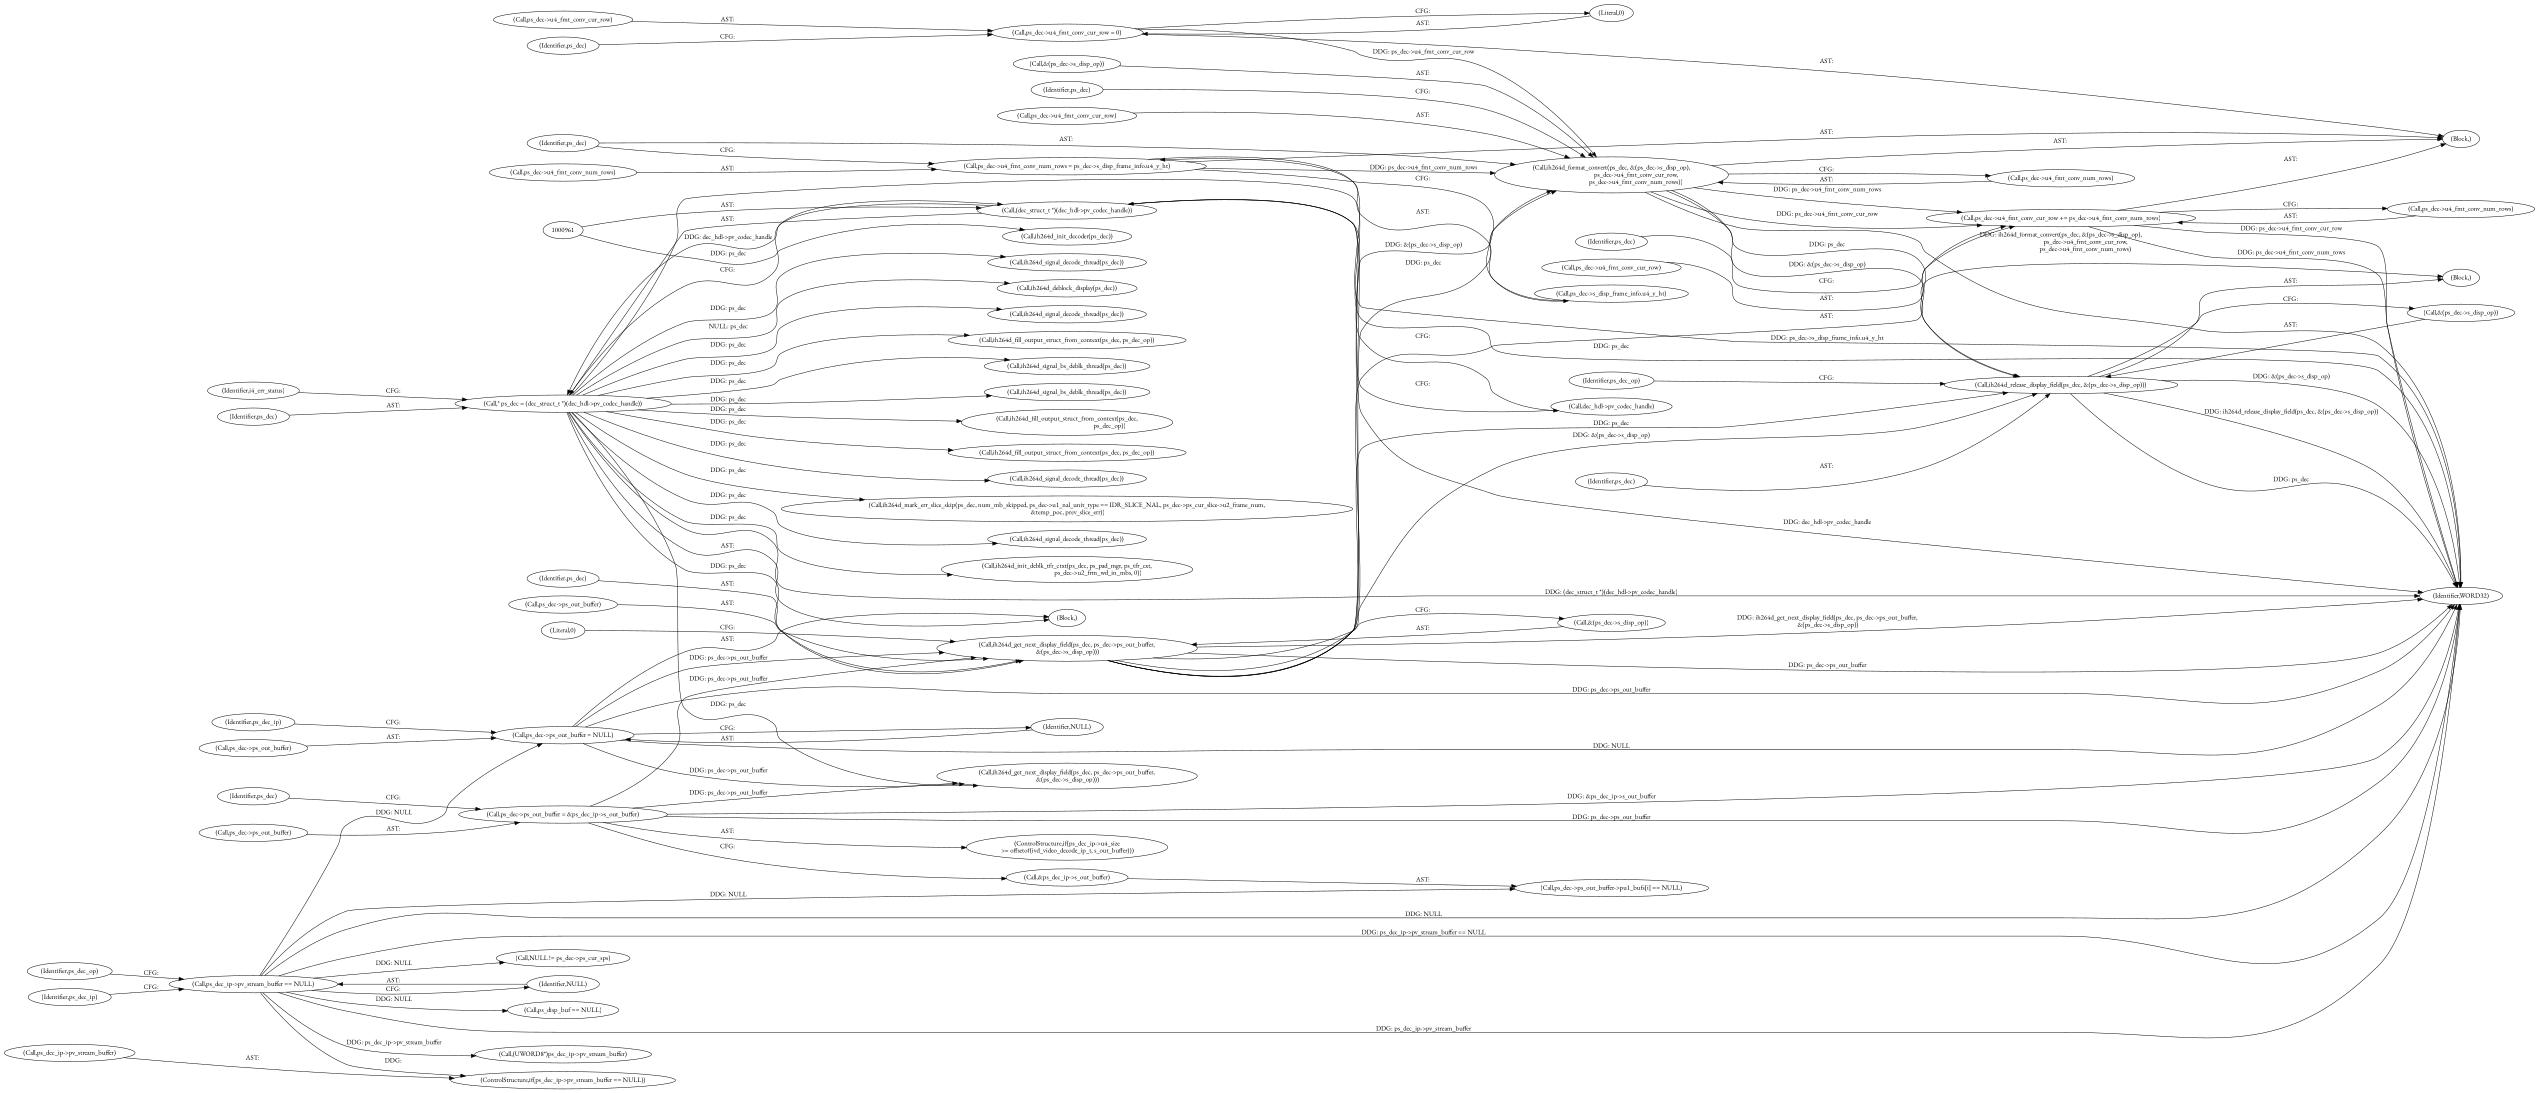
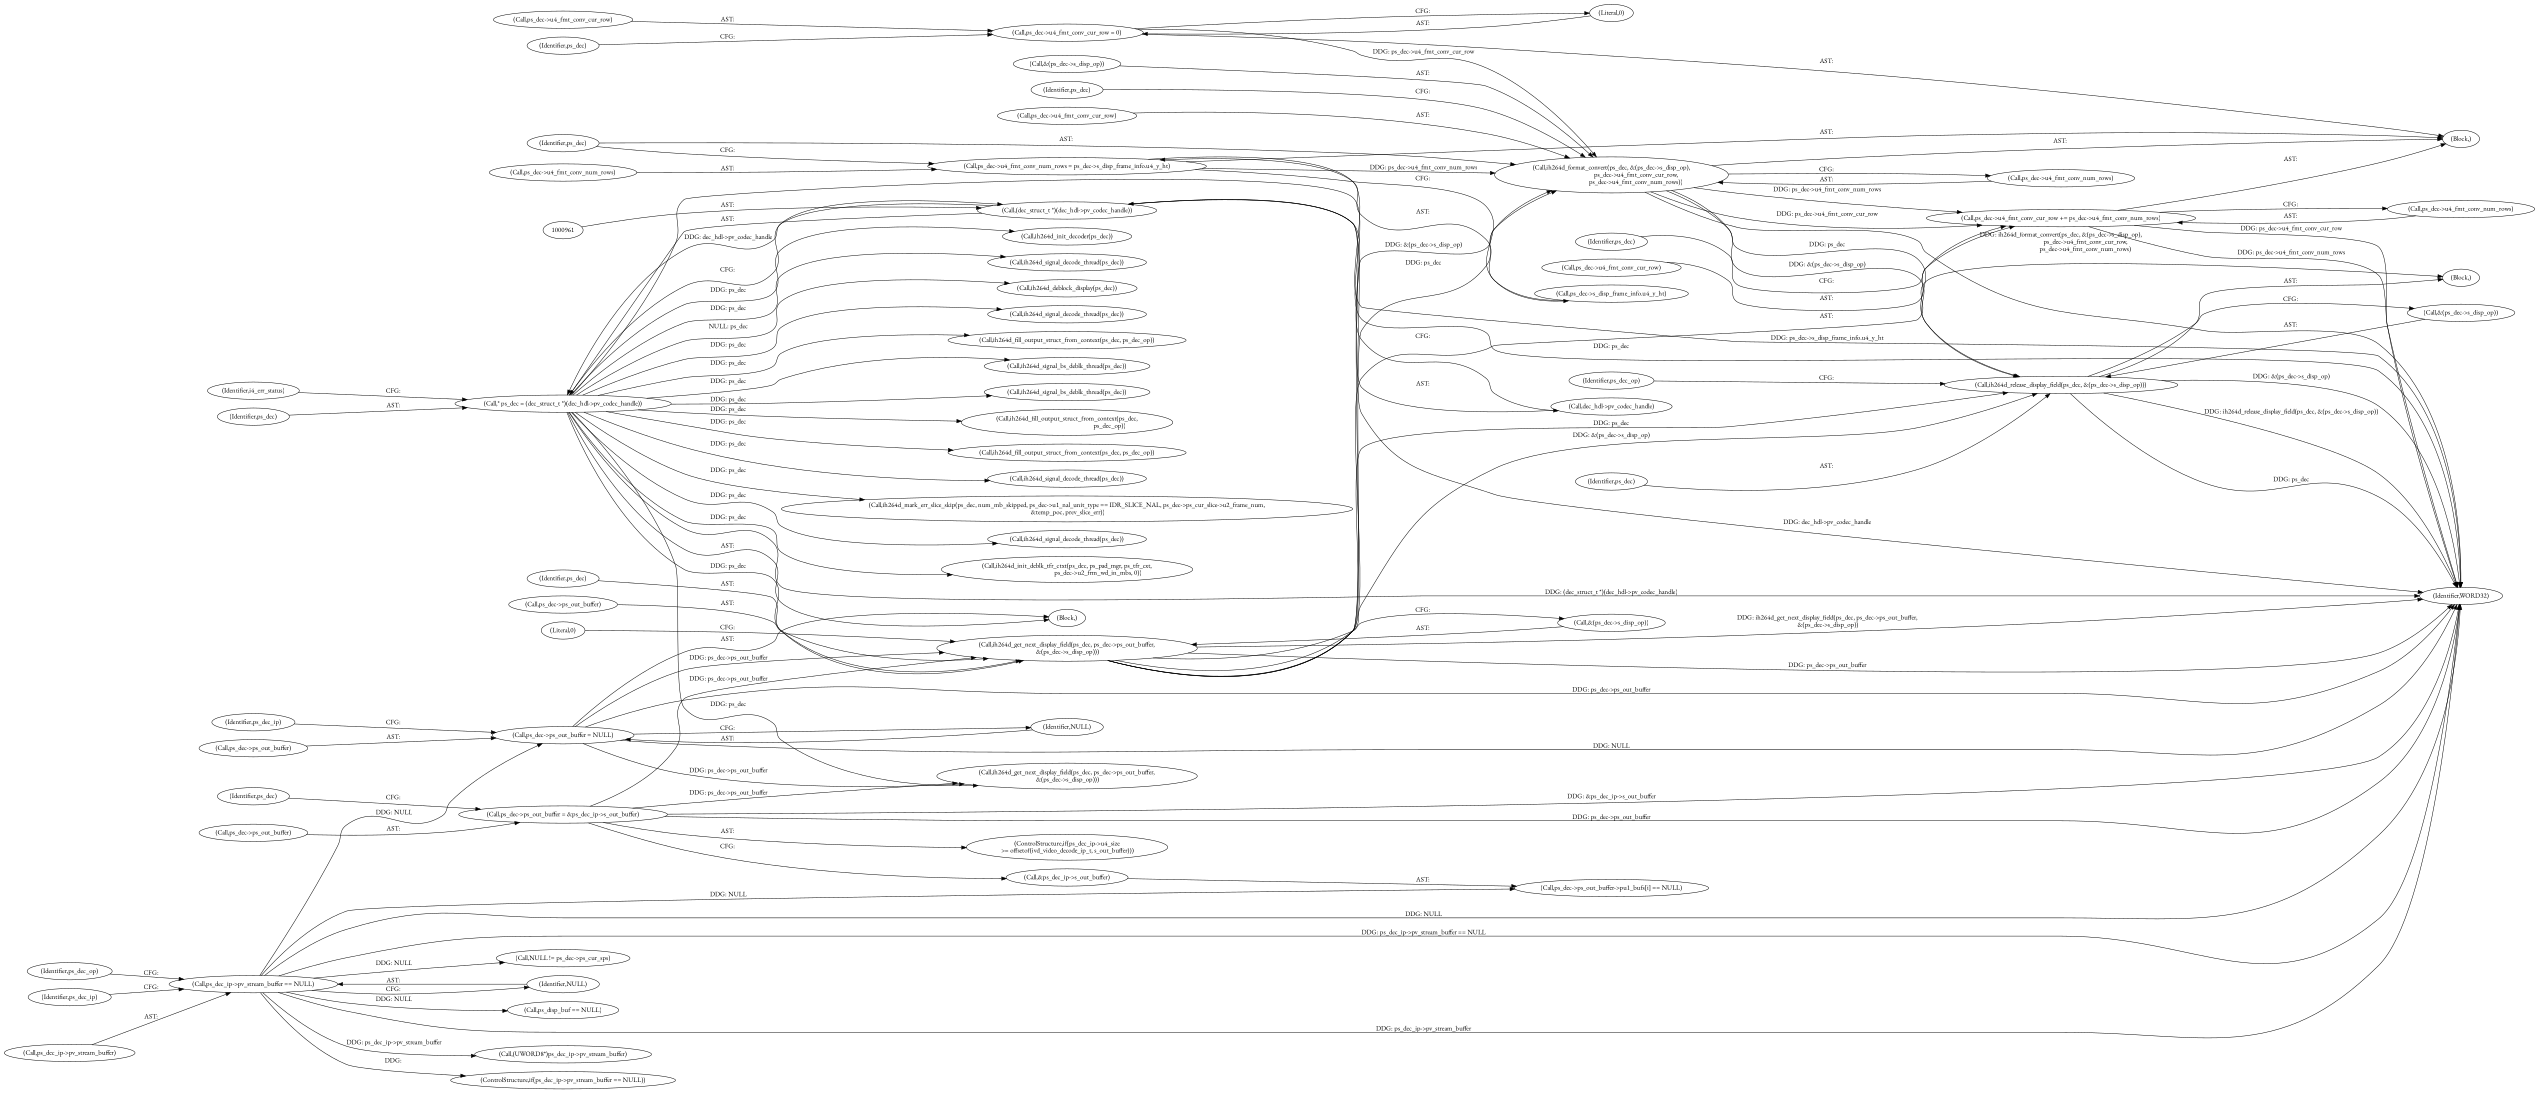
edge "1000961" -> "(Call,ih264d_init_decoder(ps_dec))": now "(Call,* ps_dec = (dec_struct_t *)(dec_hdl->pv_codec_handle))" -> "(Call,ih264d_init_decoder(ps_dec))"
edge "(Call,dec_hdl->pv_codec_handle)" -> "(Call,(dec_struct_t *)(dec_hdl->pv_codec_handle))": label "CFG: " -> "AST: "
edge "(Call,ps_dec_ip->pv_stream_buffer)" -> "(ControlStructure,if(ps_dec_ip->pv_stream_buffer == NULL))": now "(Call,ps_dec_ip->pv_stream_buffer)" -> "(Call,ps_dec_ip->pv_stream_buffer == NULL)"
